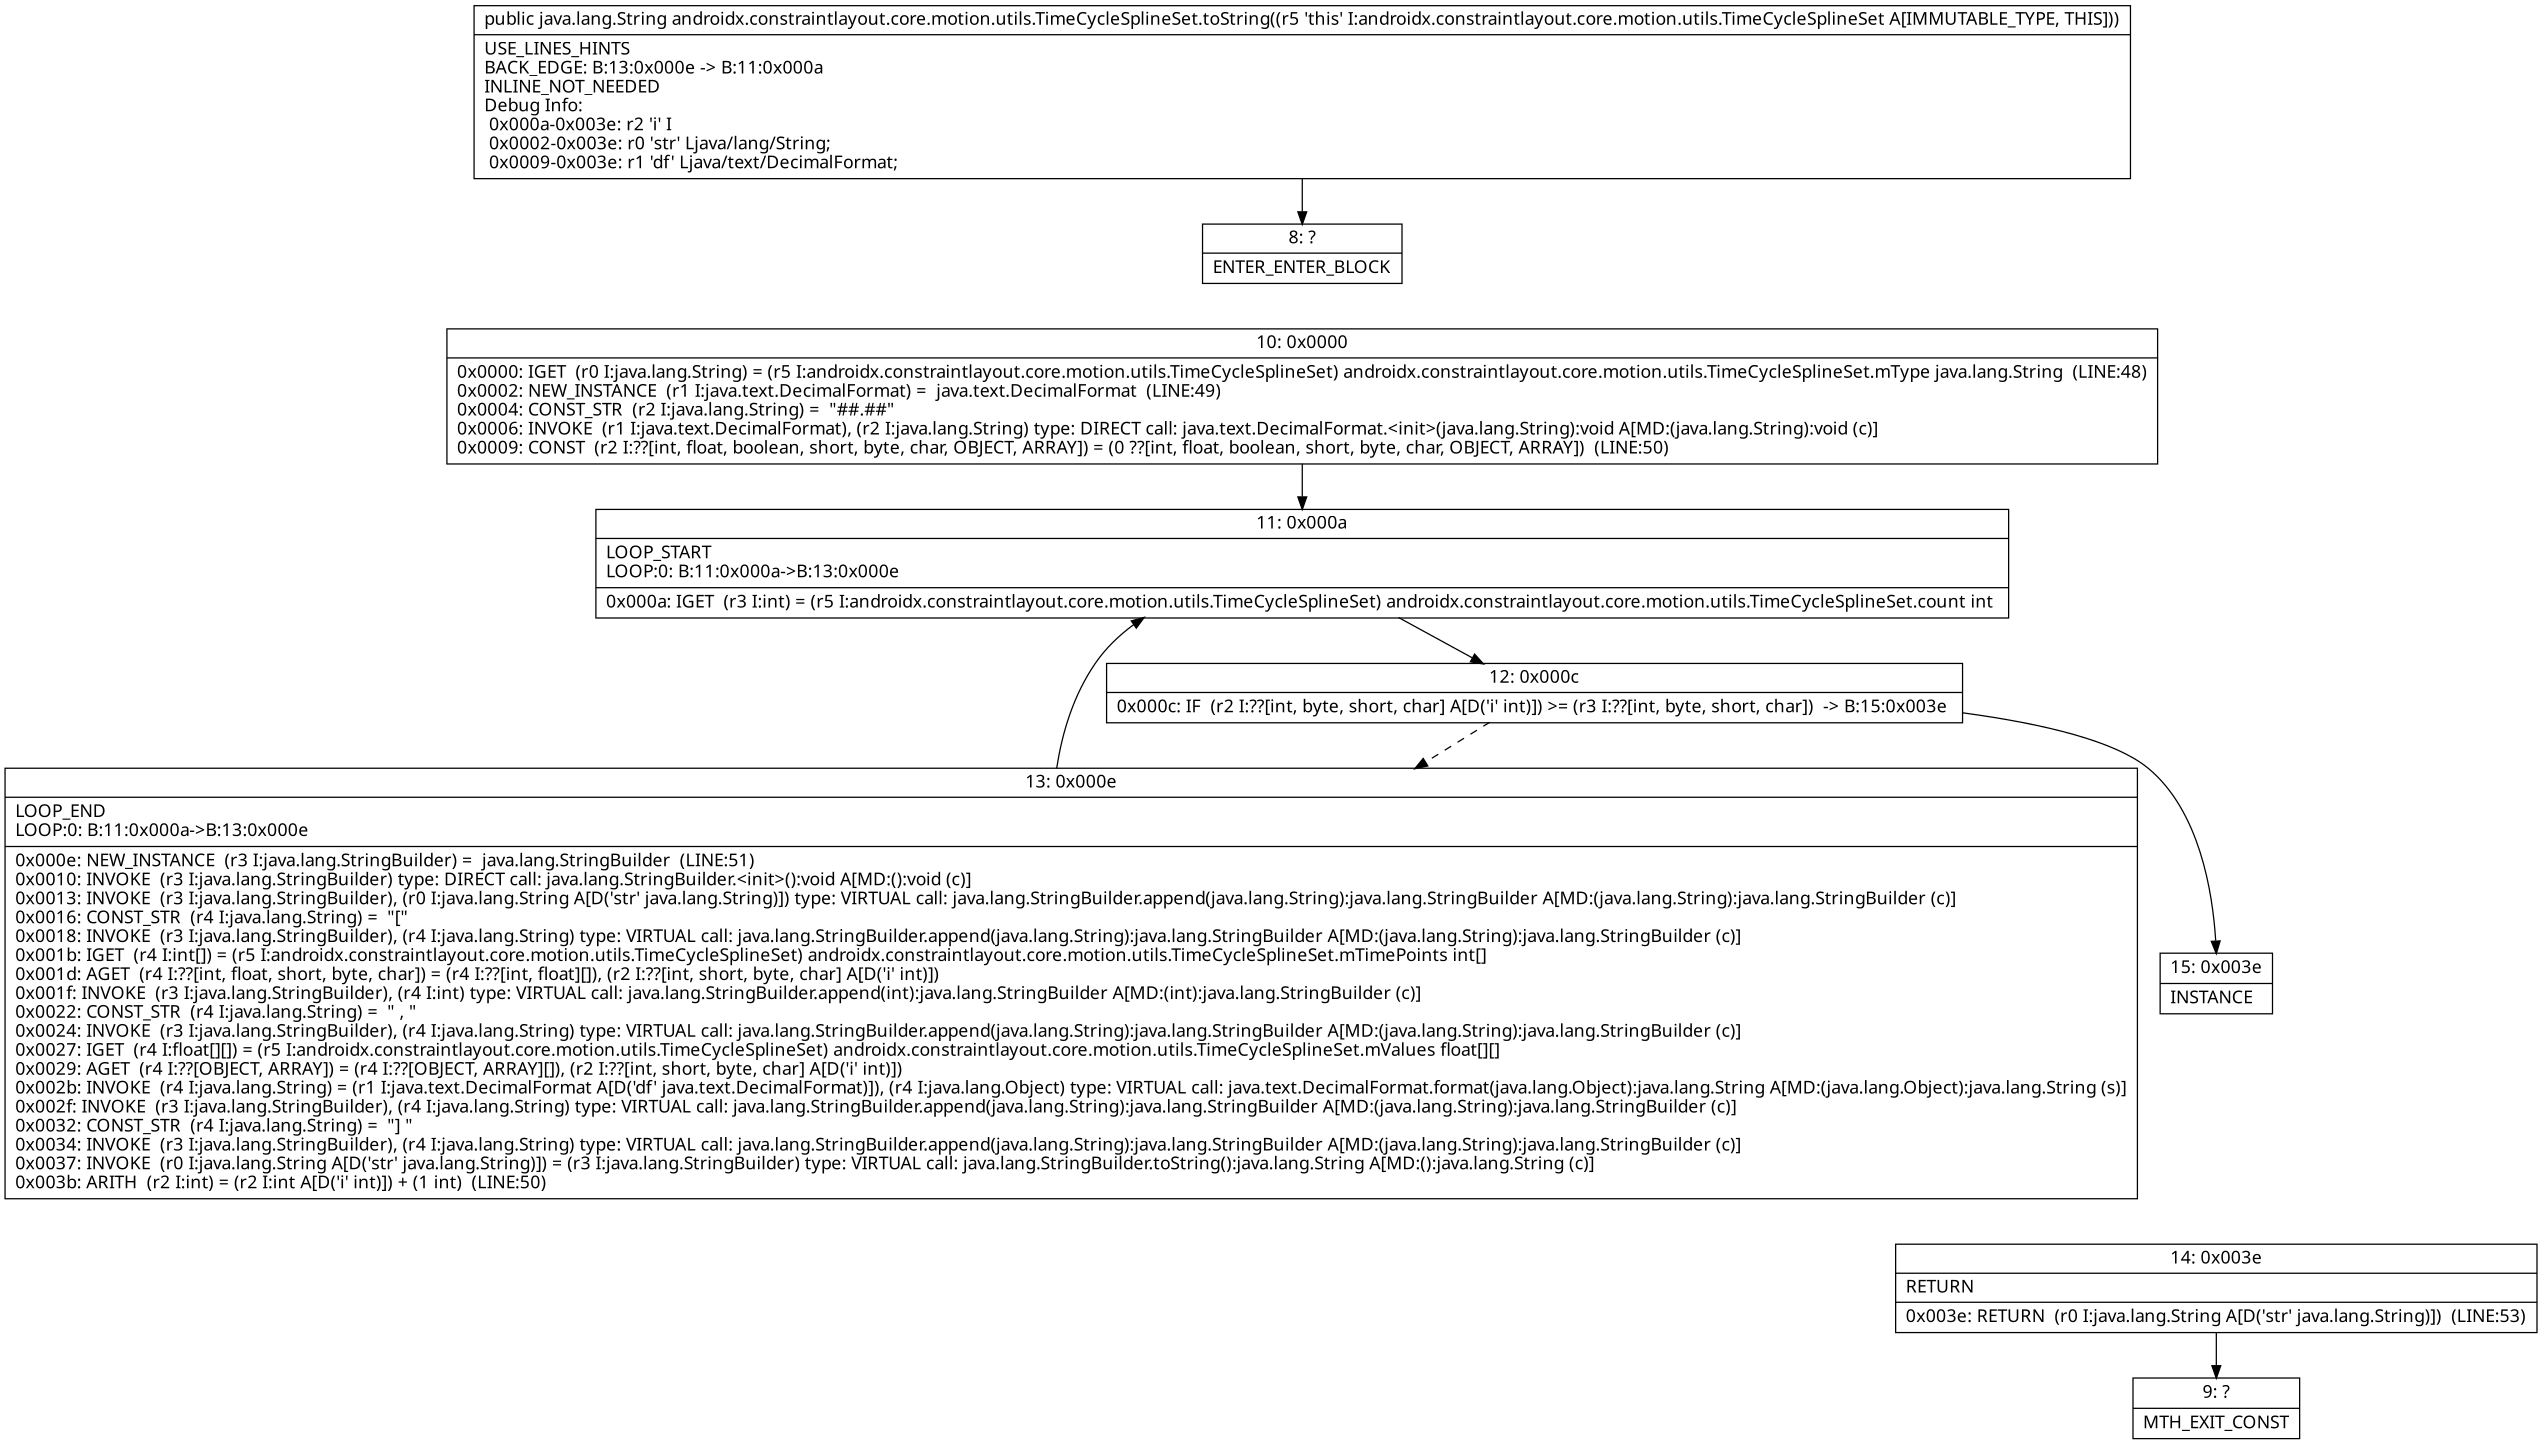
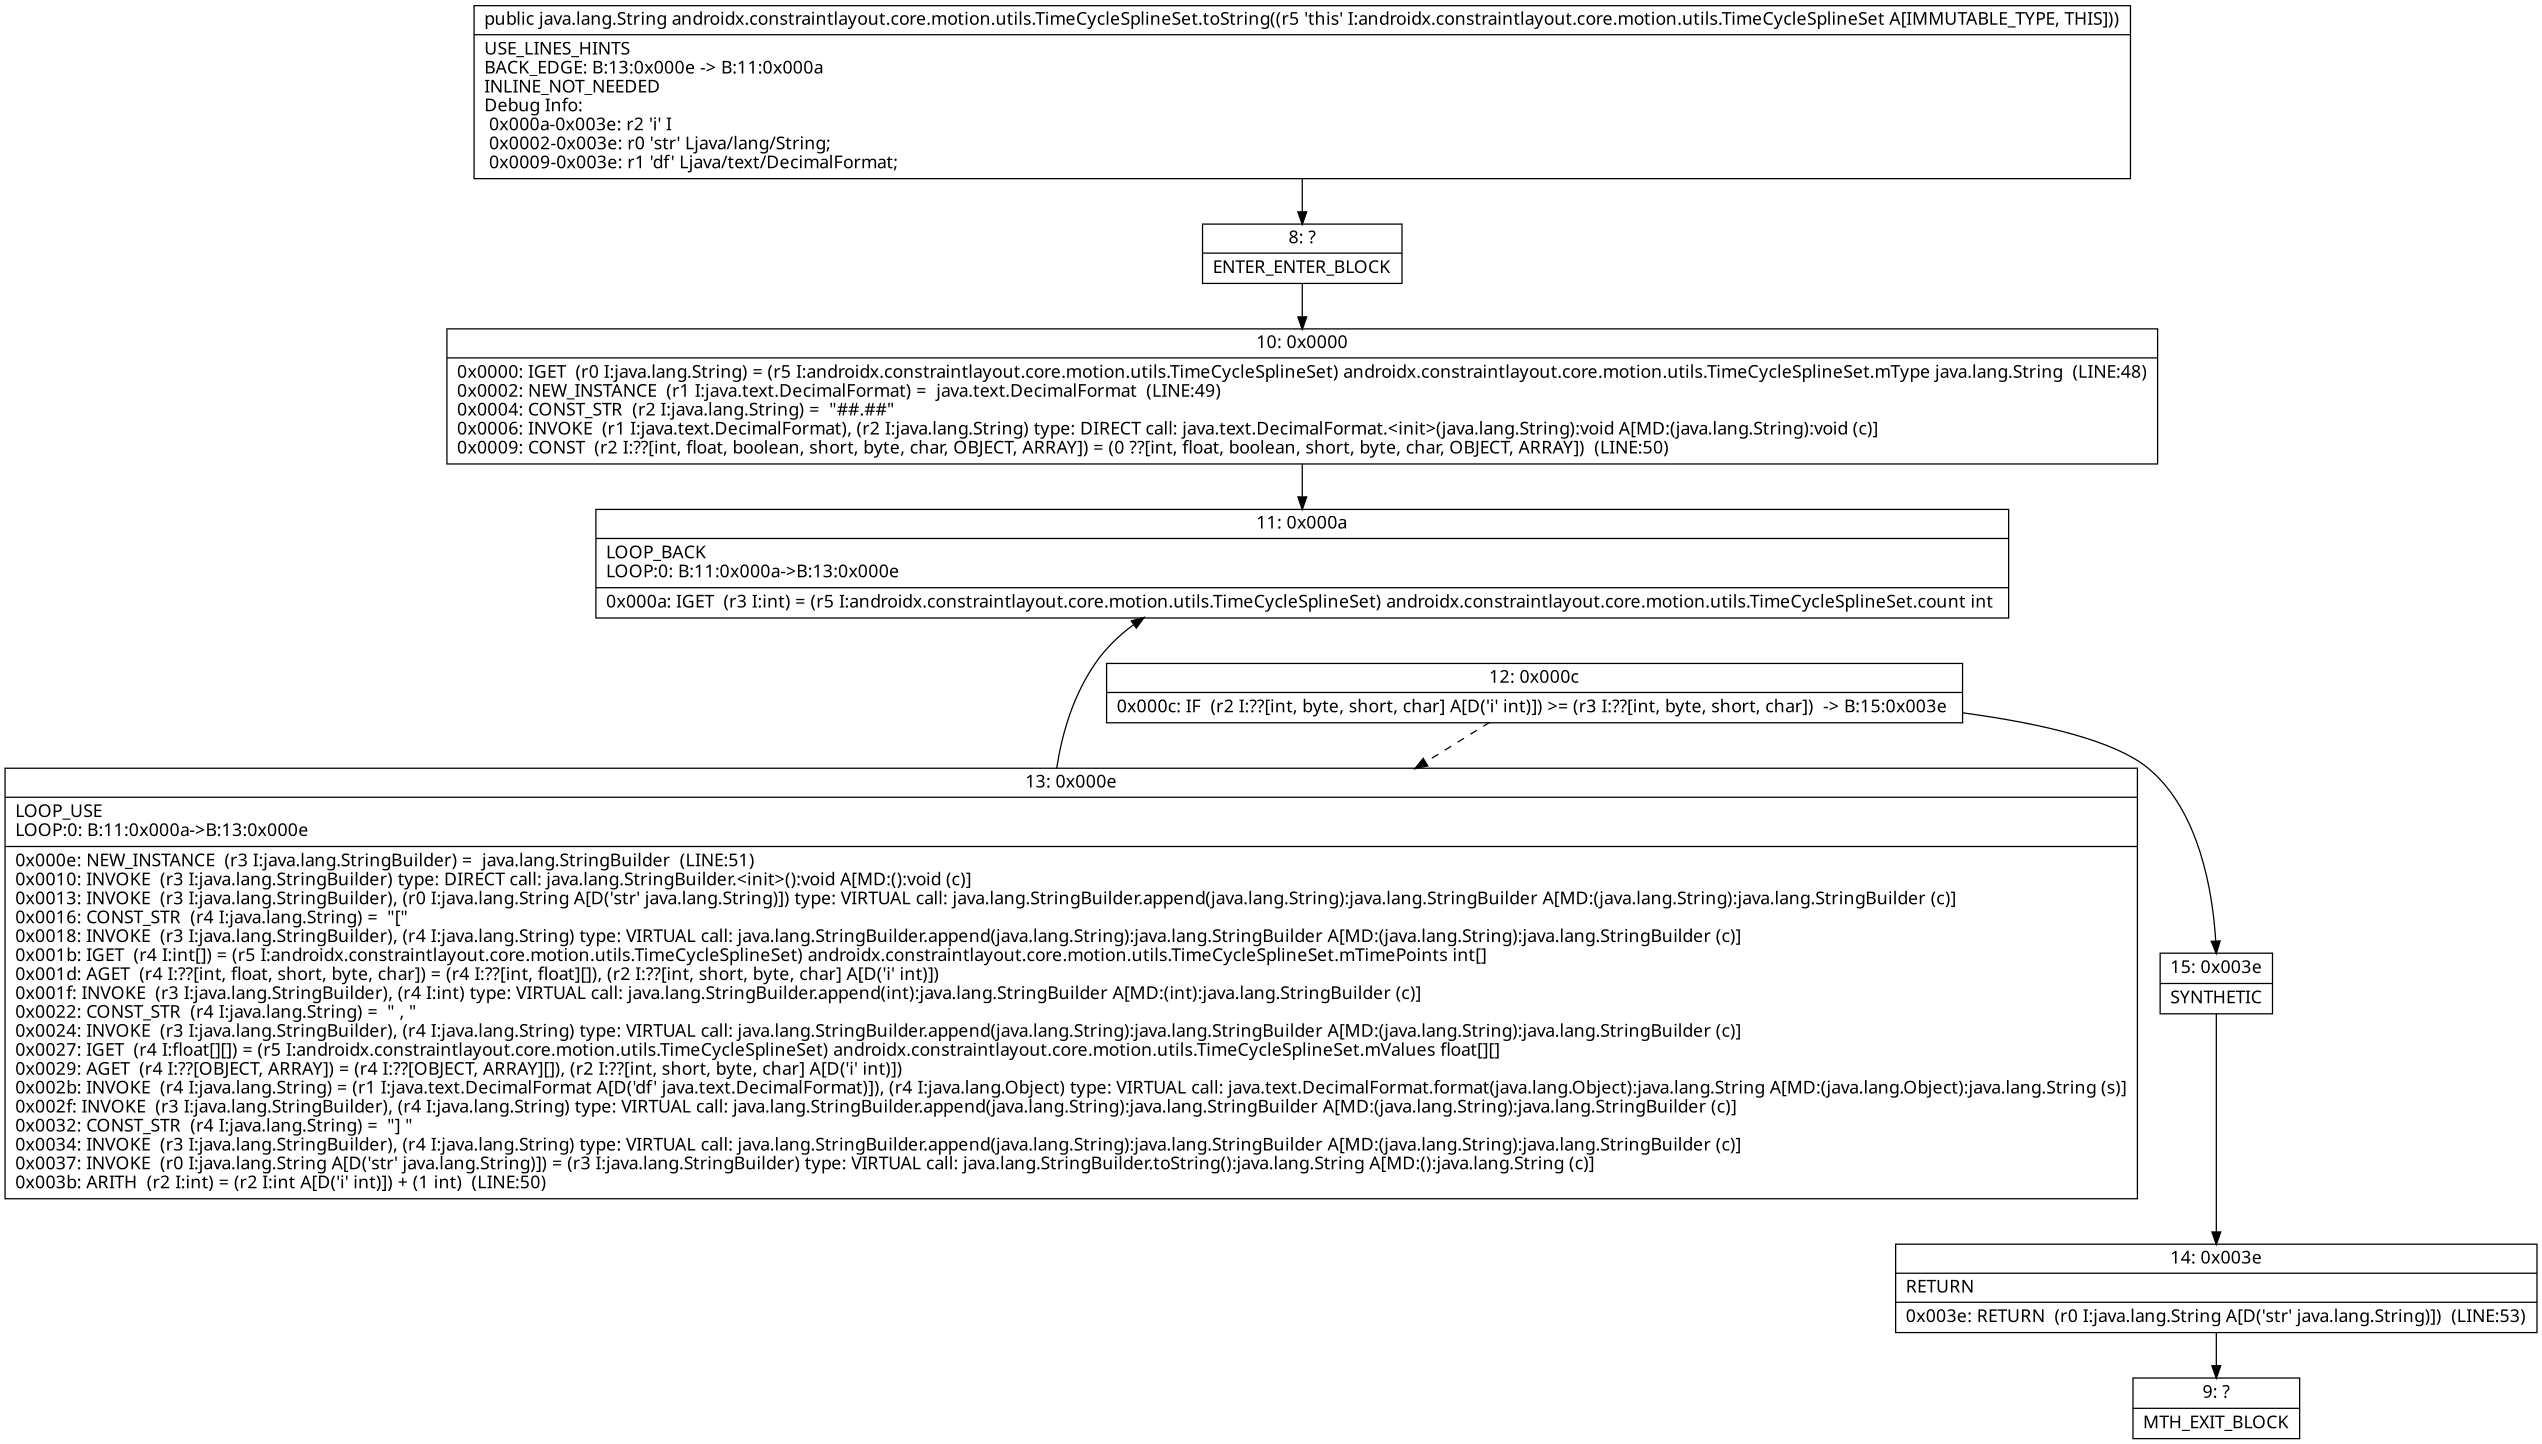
edge "8: ?" -> "10: 0x0000": added
node "11: 0x000a": text "LOOP_START" -> "LOOP_BACK"
edge "11: 0x000a" -> "12: 0x000c": removed
node "13: 0x000e": text "LOOP_END" -> "LOOP_USE"
node "15: 0x003e": text "INSTANCE" -> "SYNTHETIC"
edge "15: 0x003e" -> "14: 0x003e": added
node "9: ?": text "MTH_EXIT_CONST" -> "MTH_EXIT_BLOCK"
